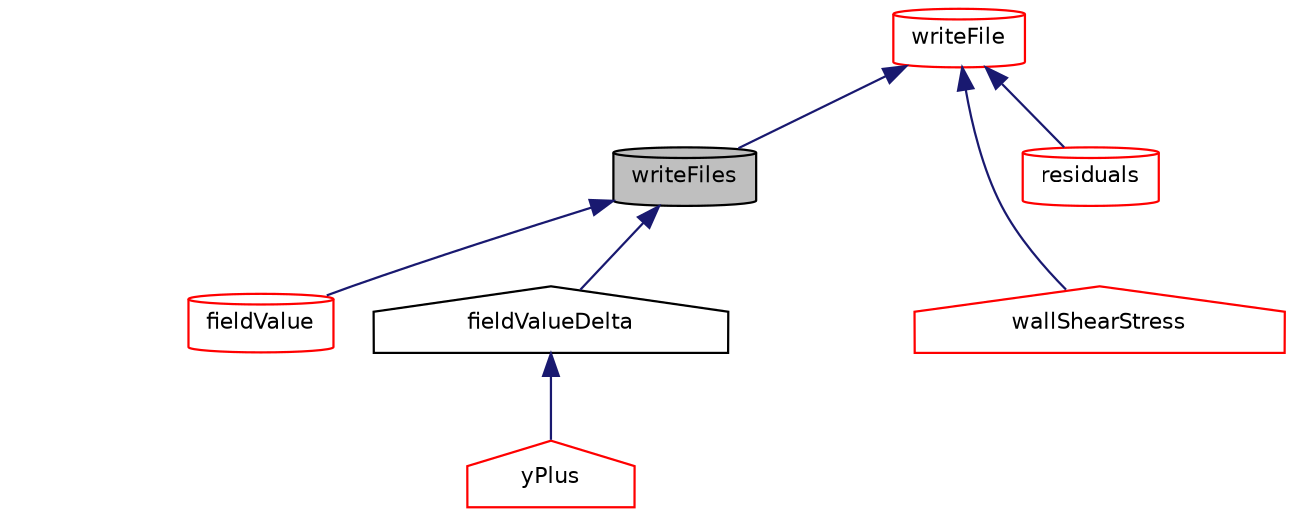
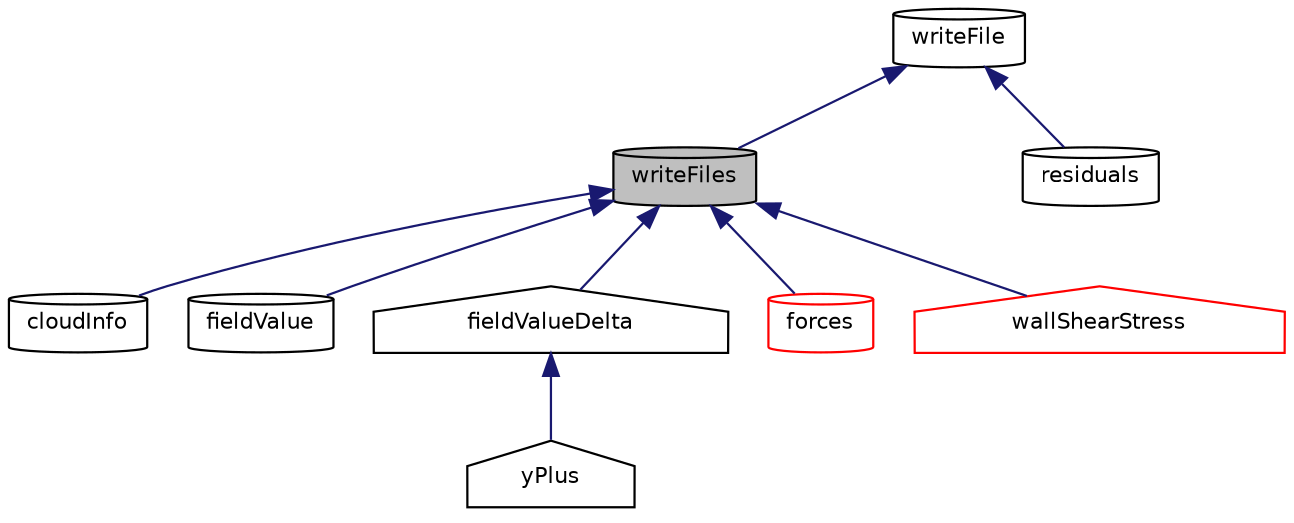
node "writeFile": color red -> black
node "residuals": color red -> black
edge "wallShearStress" -> "writeFile": now "wallShearStress" -> "writeFiles"
node "cloudInfo": added
node "fieldValue": color red -> black
node "forces": added
node "yPlus": color red -> black
